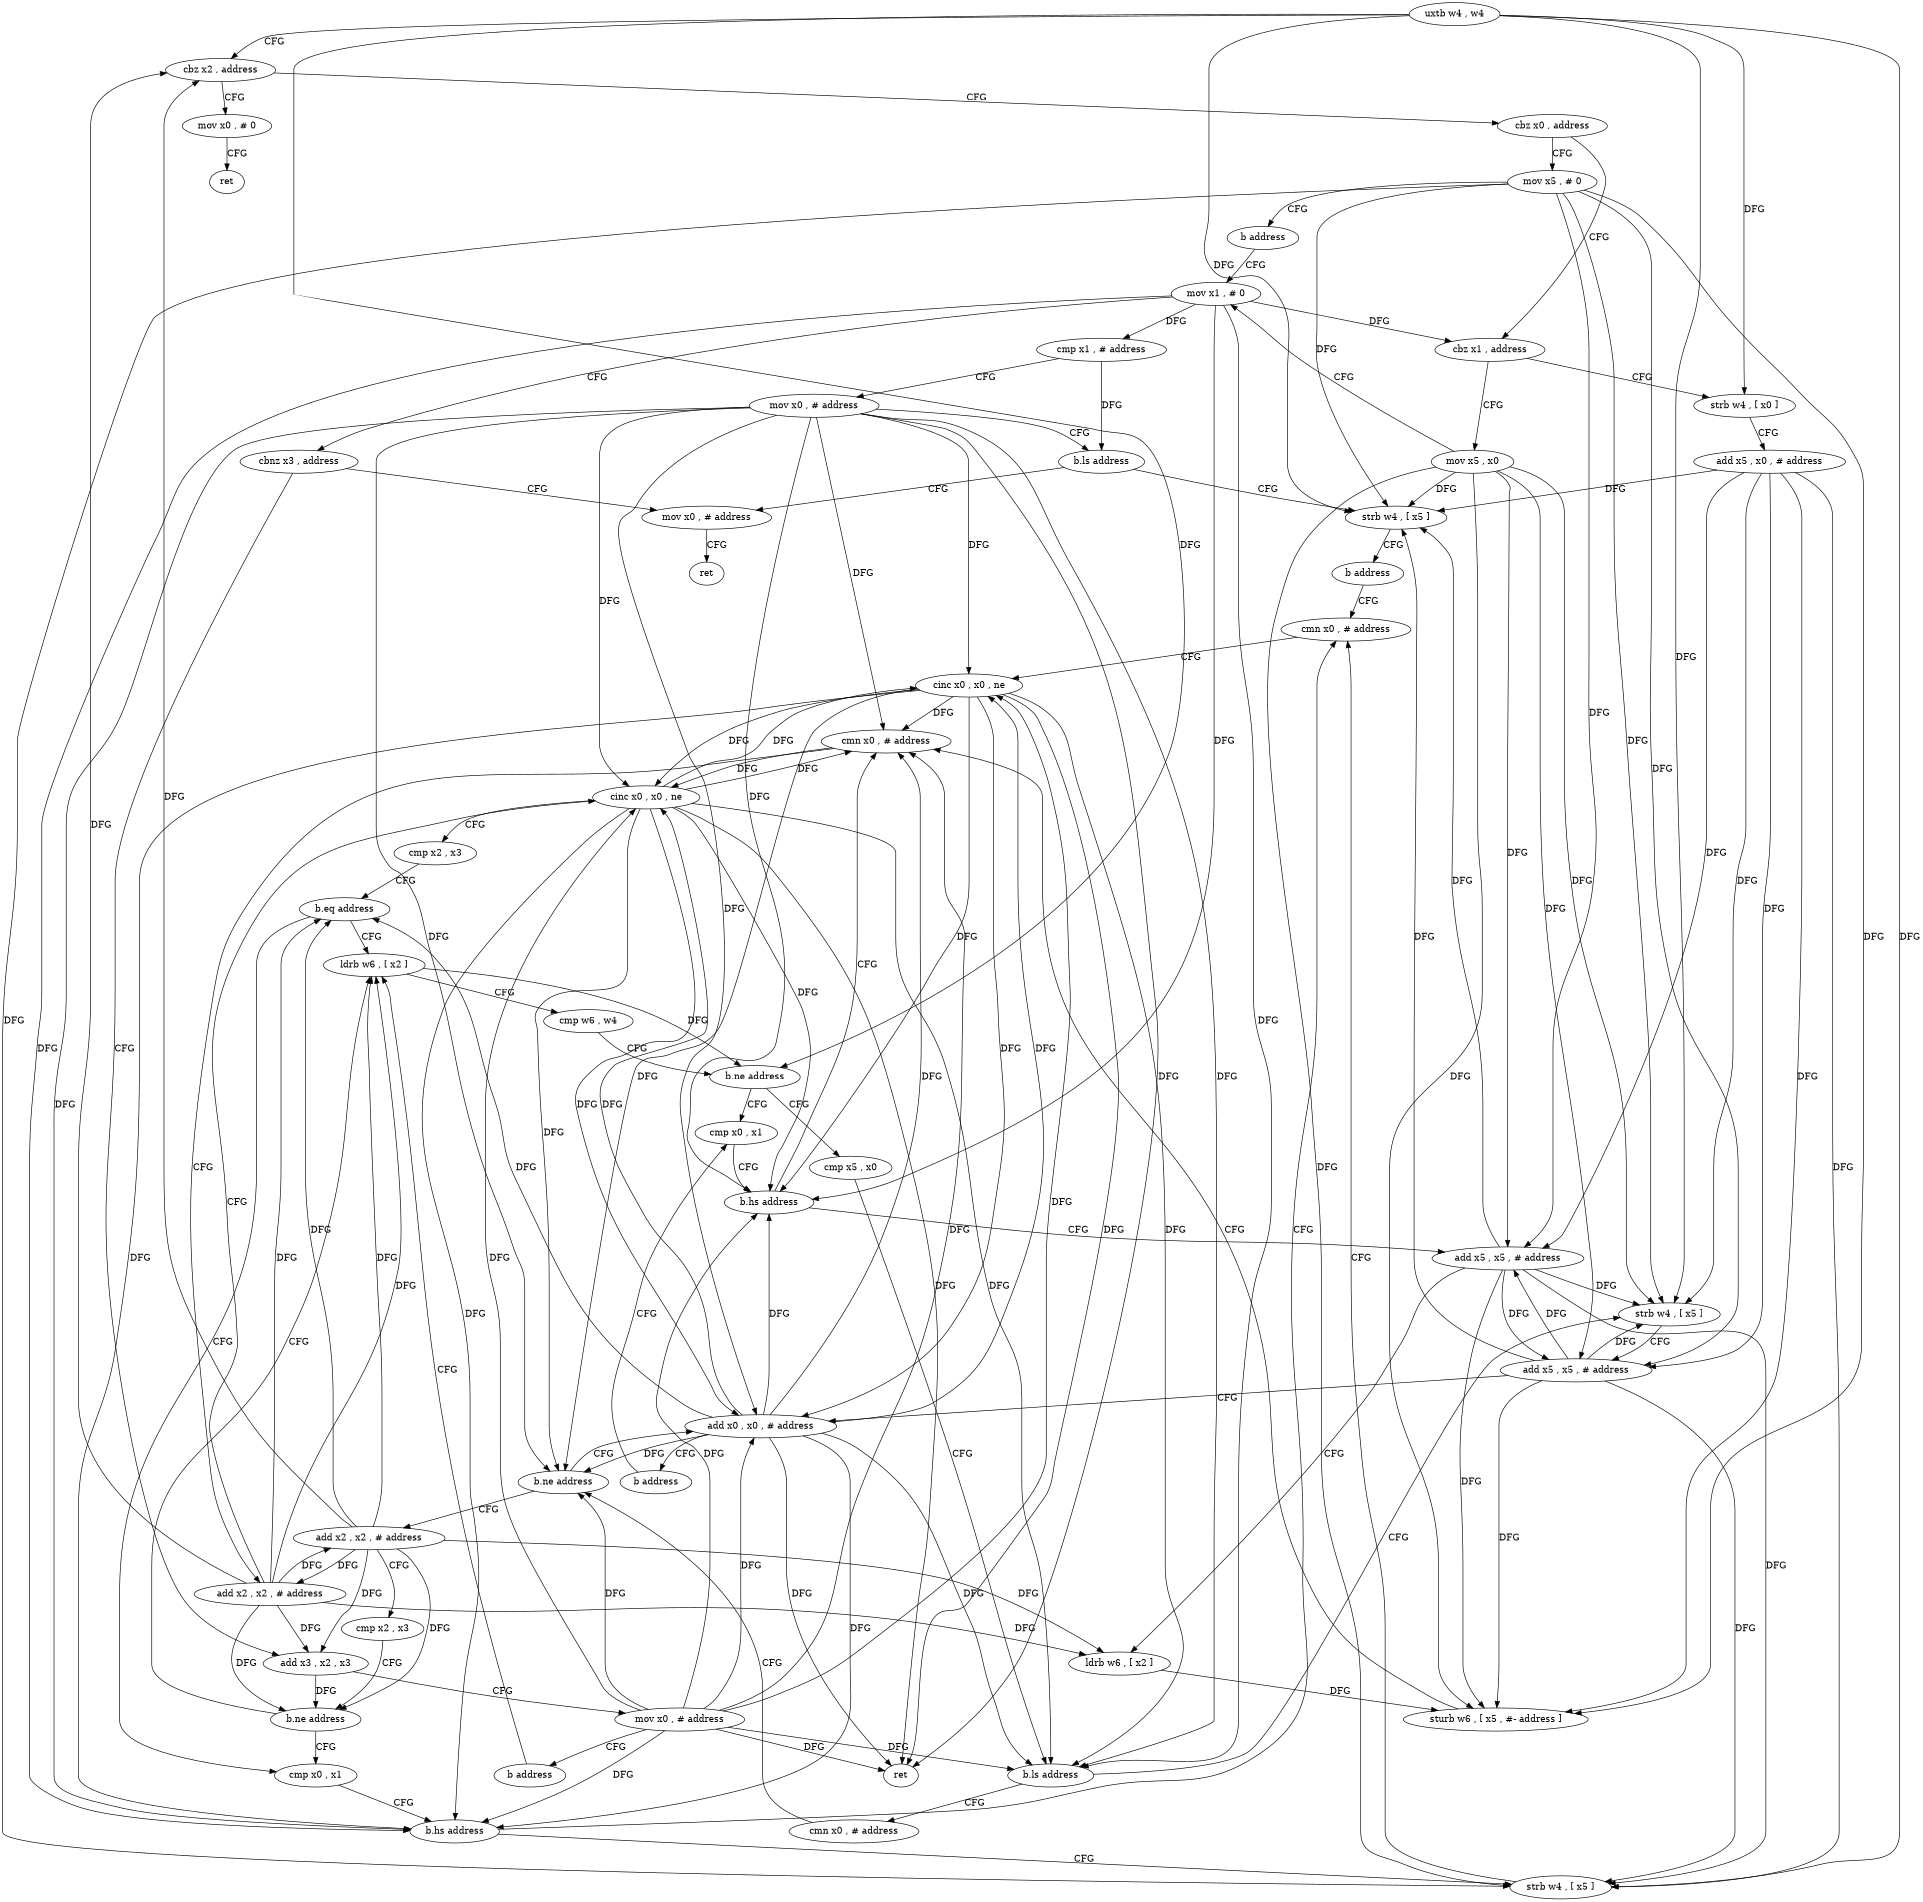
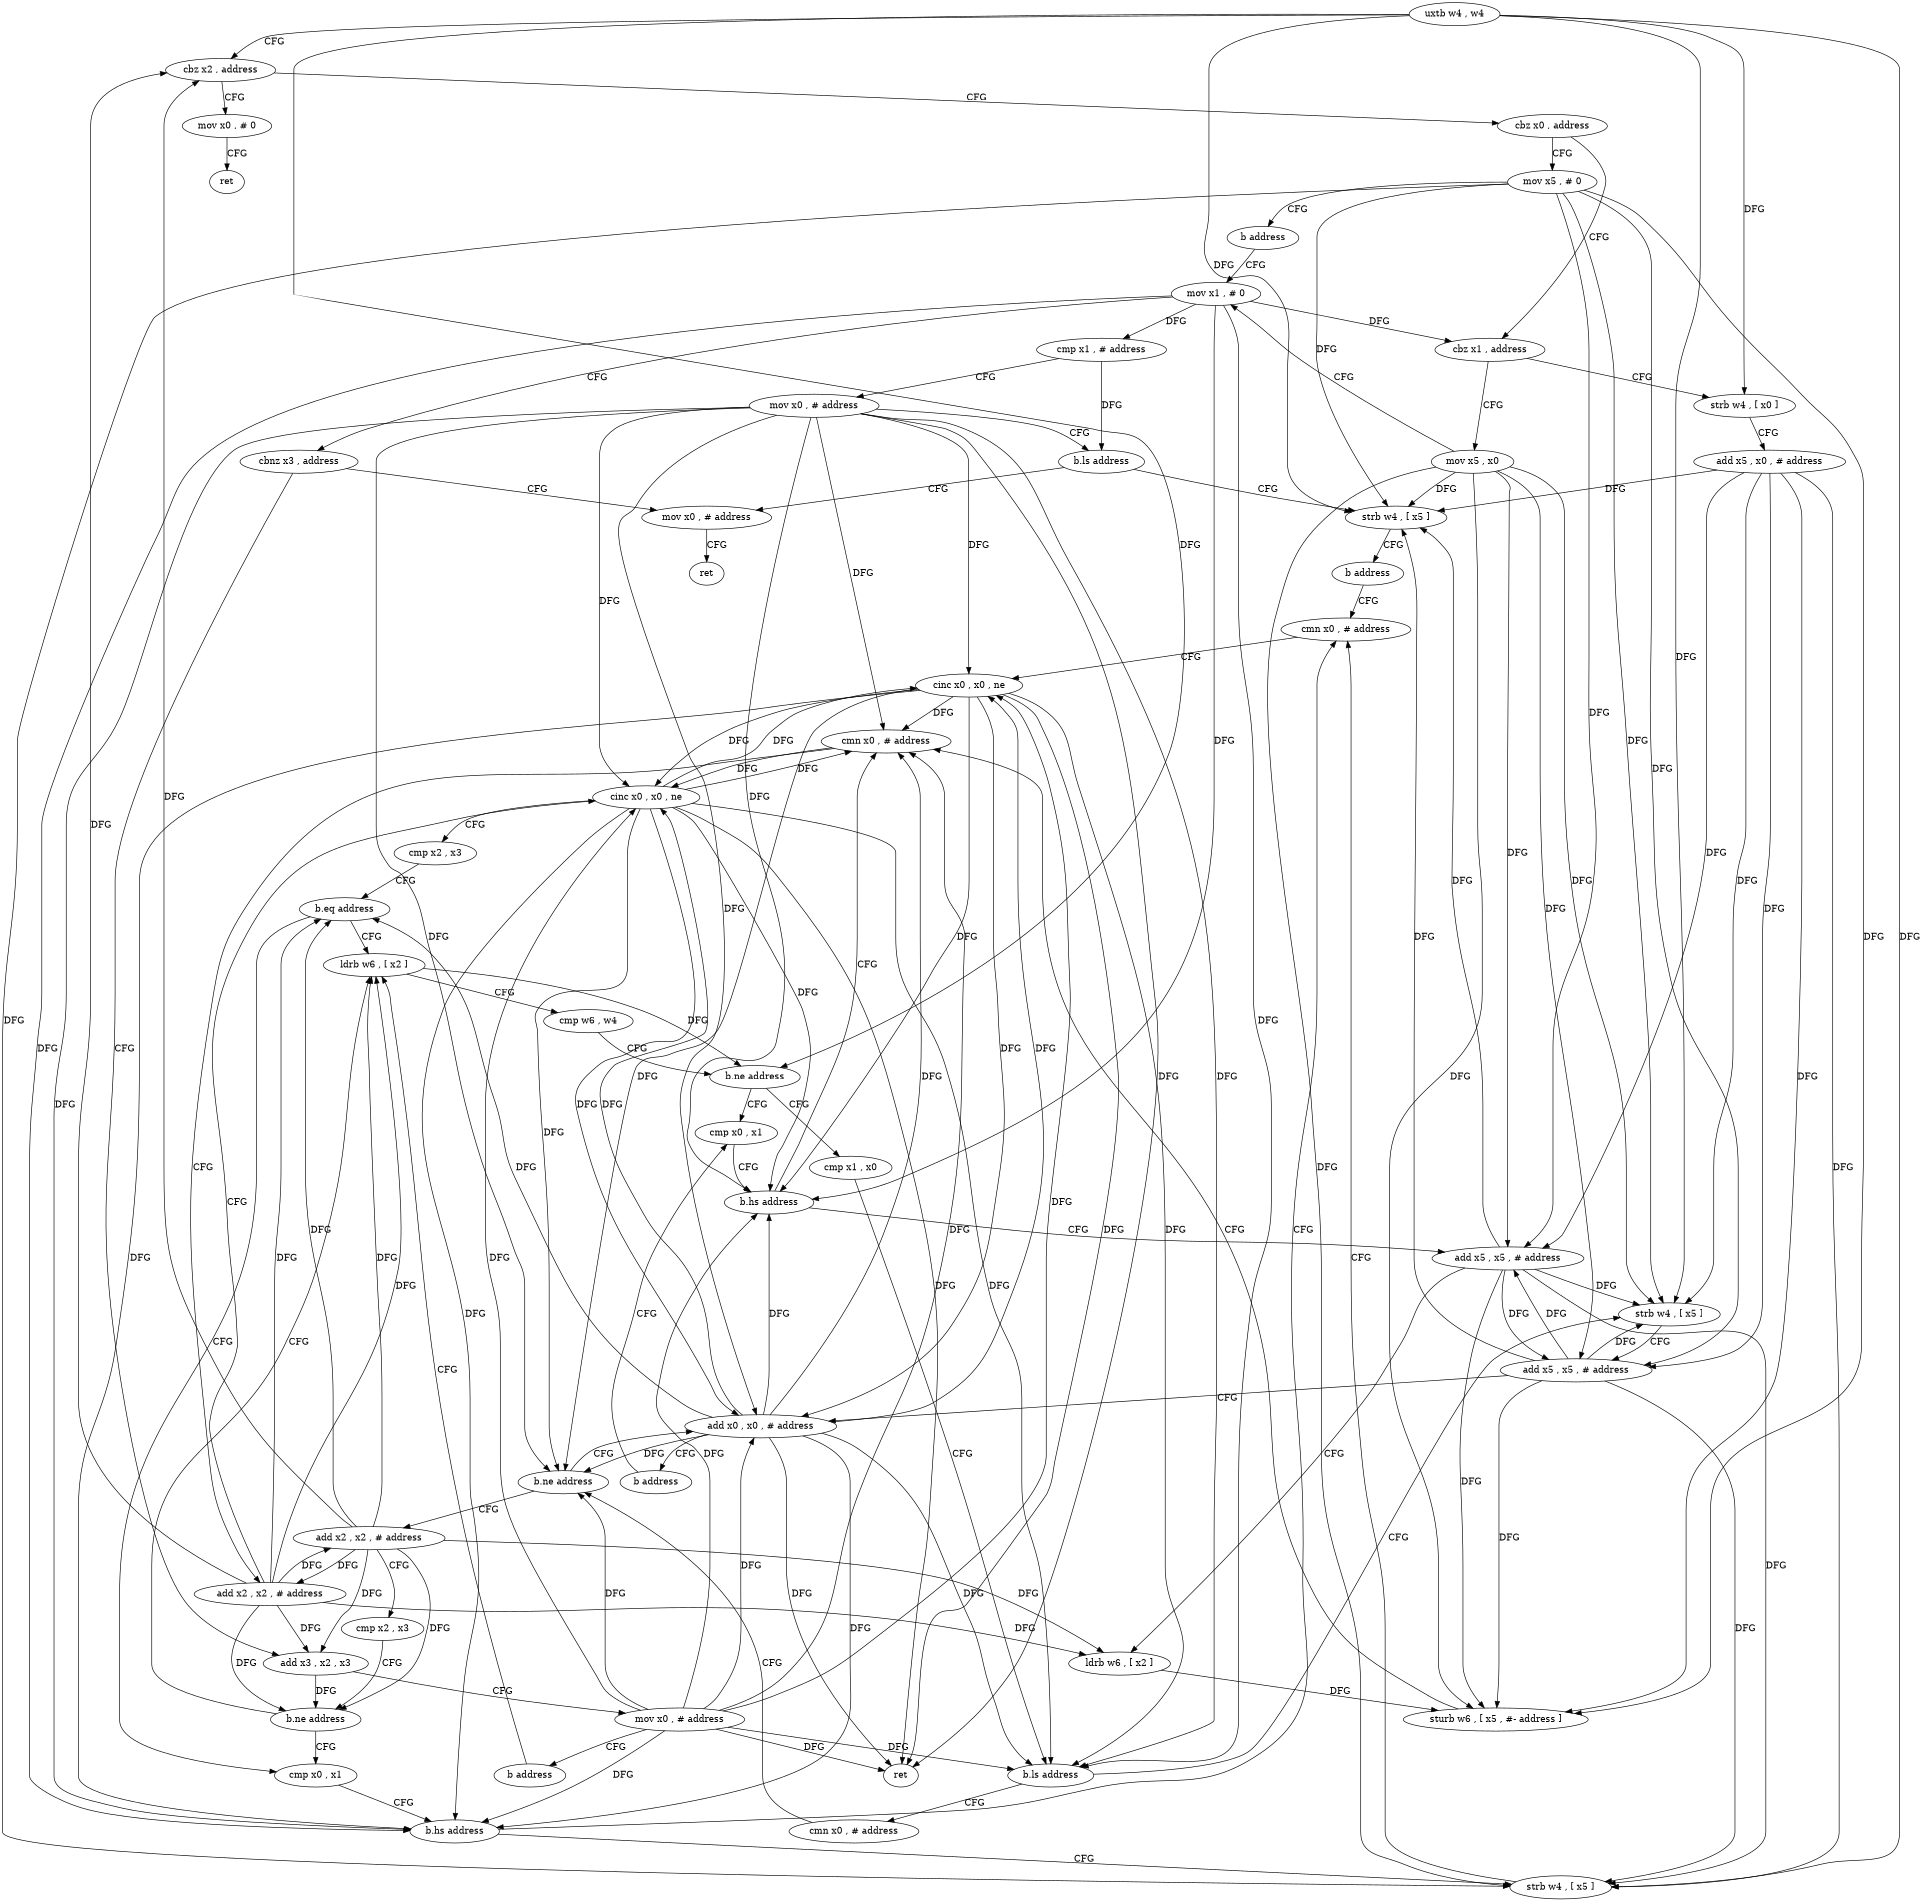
node "cmp x5 , x0": label "cmp x5 , x0" -> "cmp x1 , x0"
